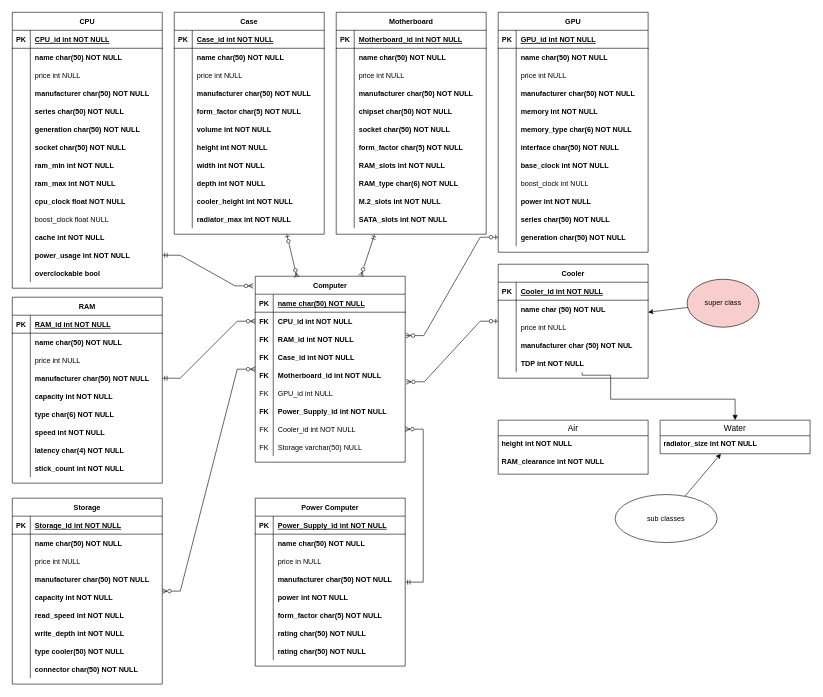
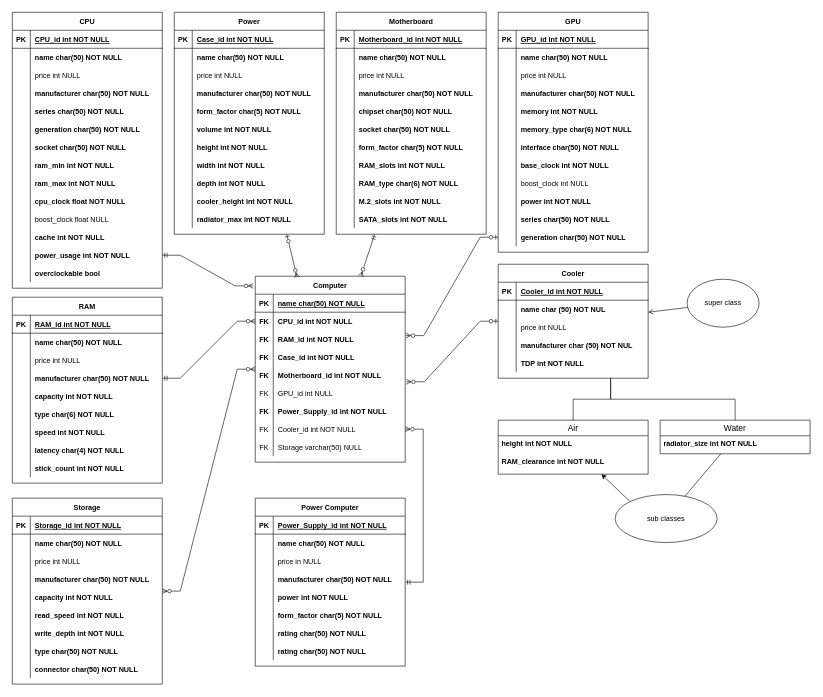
node "Case": label "Case" -> "Power"
node "super class": fillcolor #f8cecc -> #ffffff
edge "super class" -> "Cooler": arrowhead classic -> open
edge "Cooler" -- "TDP int NOT NULL": now "Cooler" -- "Air"
edge "Cooler" -> "Water": arrowhead block -> none
edge "sub classes" -> "Water": arrowhead classic -> none
edge "sub classes" -> "Air": added
node "type cooler(50) NOT NULL": label "type cooler(50) NOT NULL" -> "type char(50) NOT NULL"
